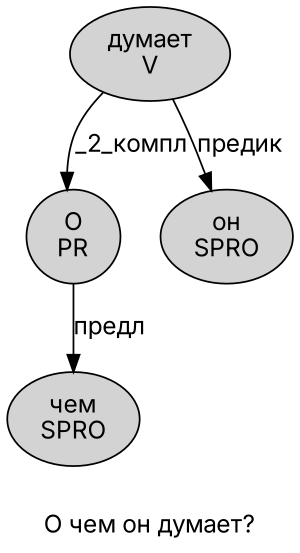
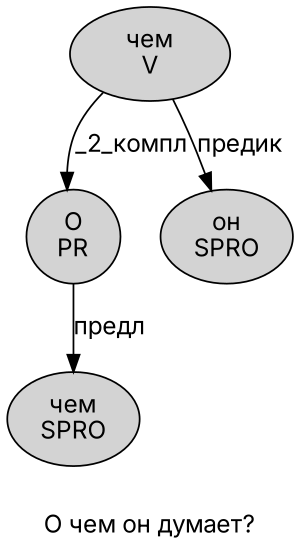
node "думает V": label "думает V" -> "чем V"
